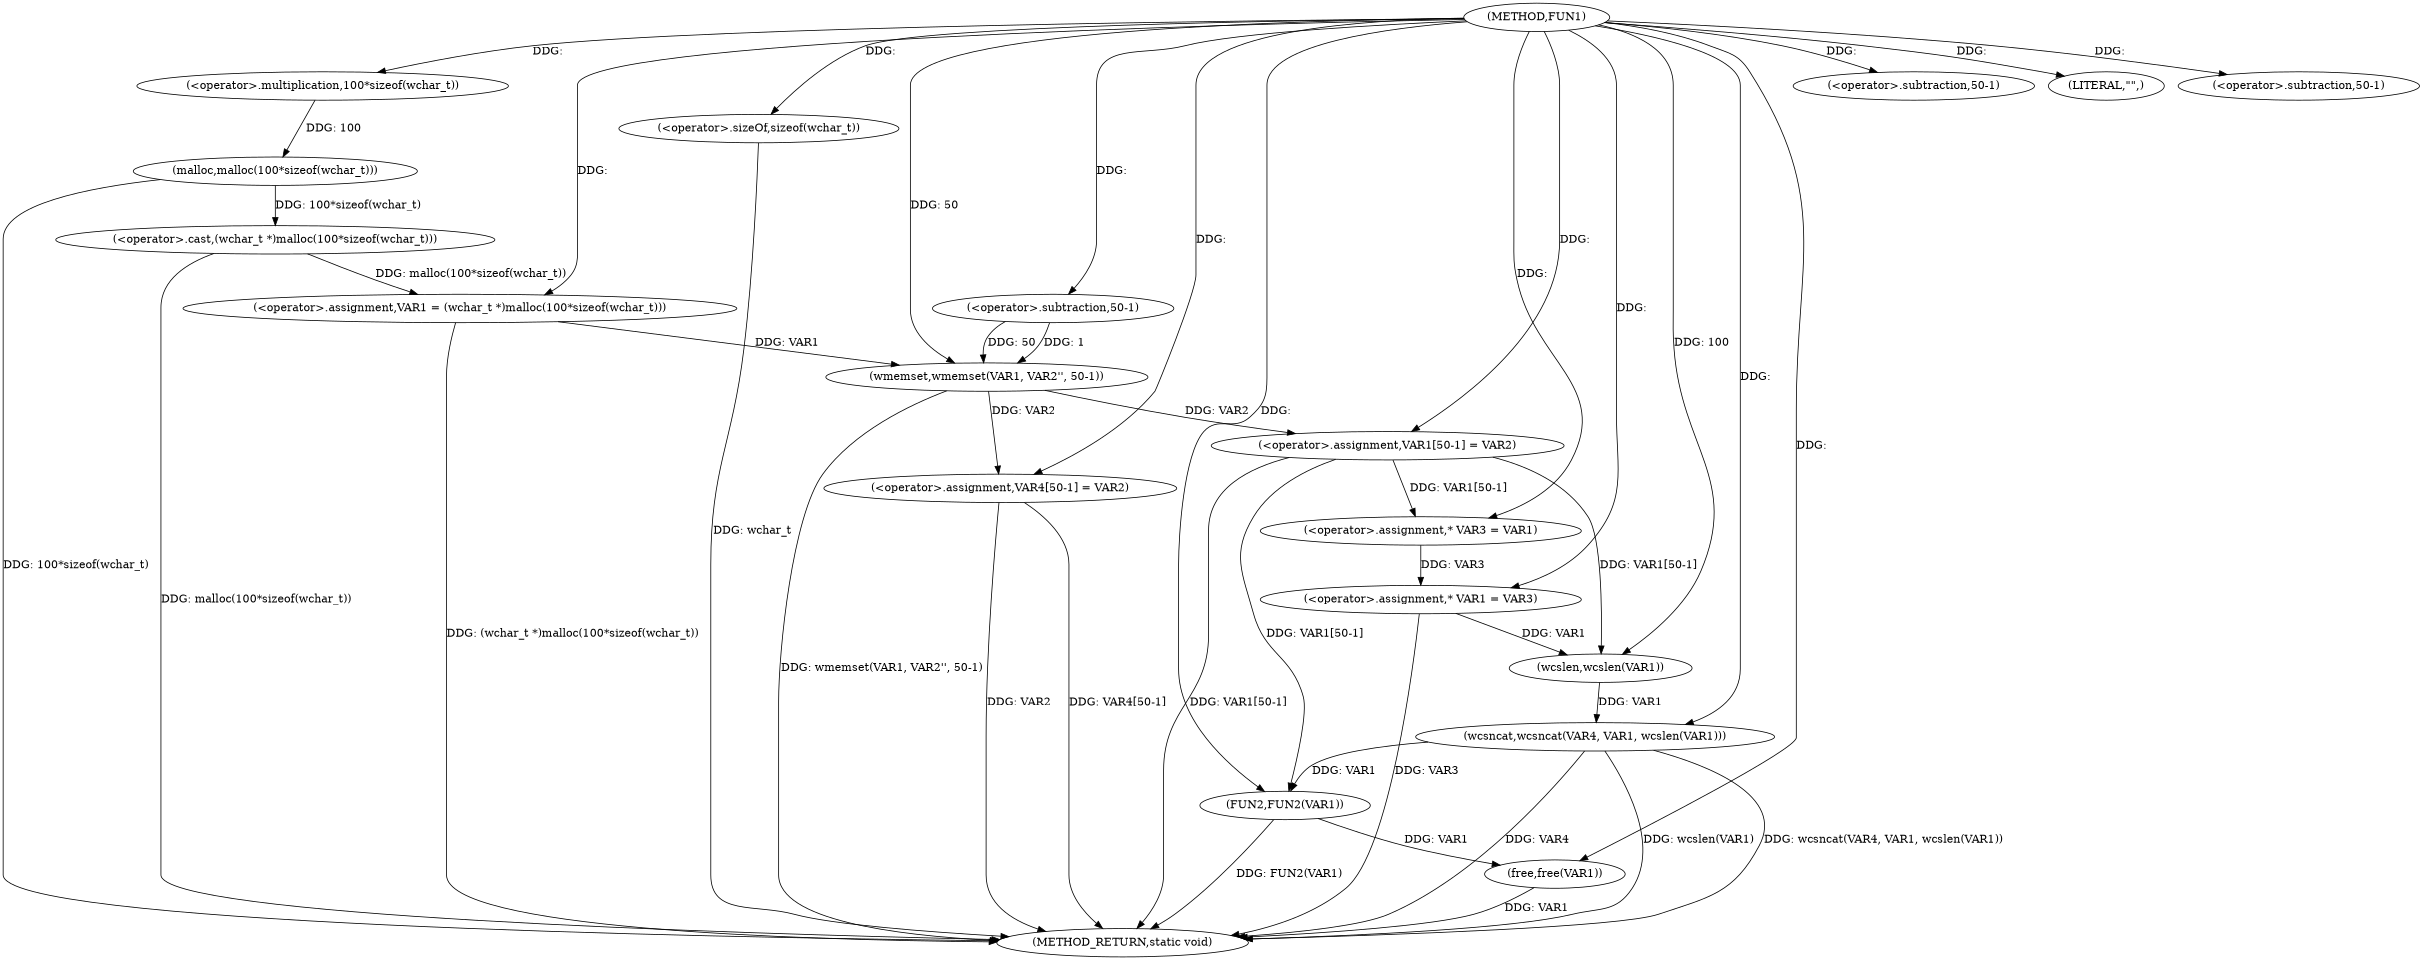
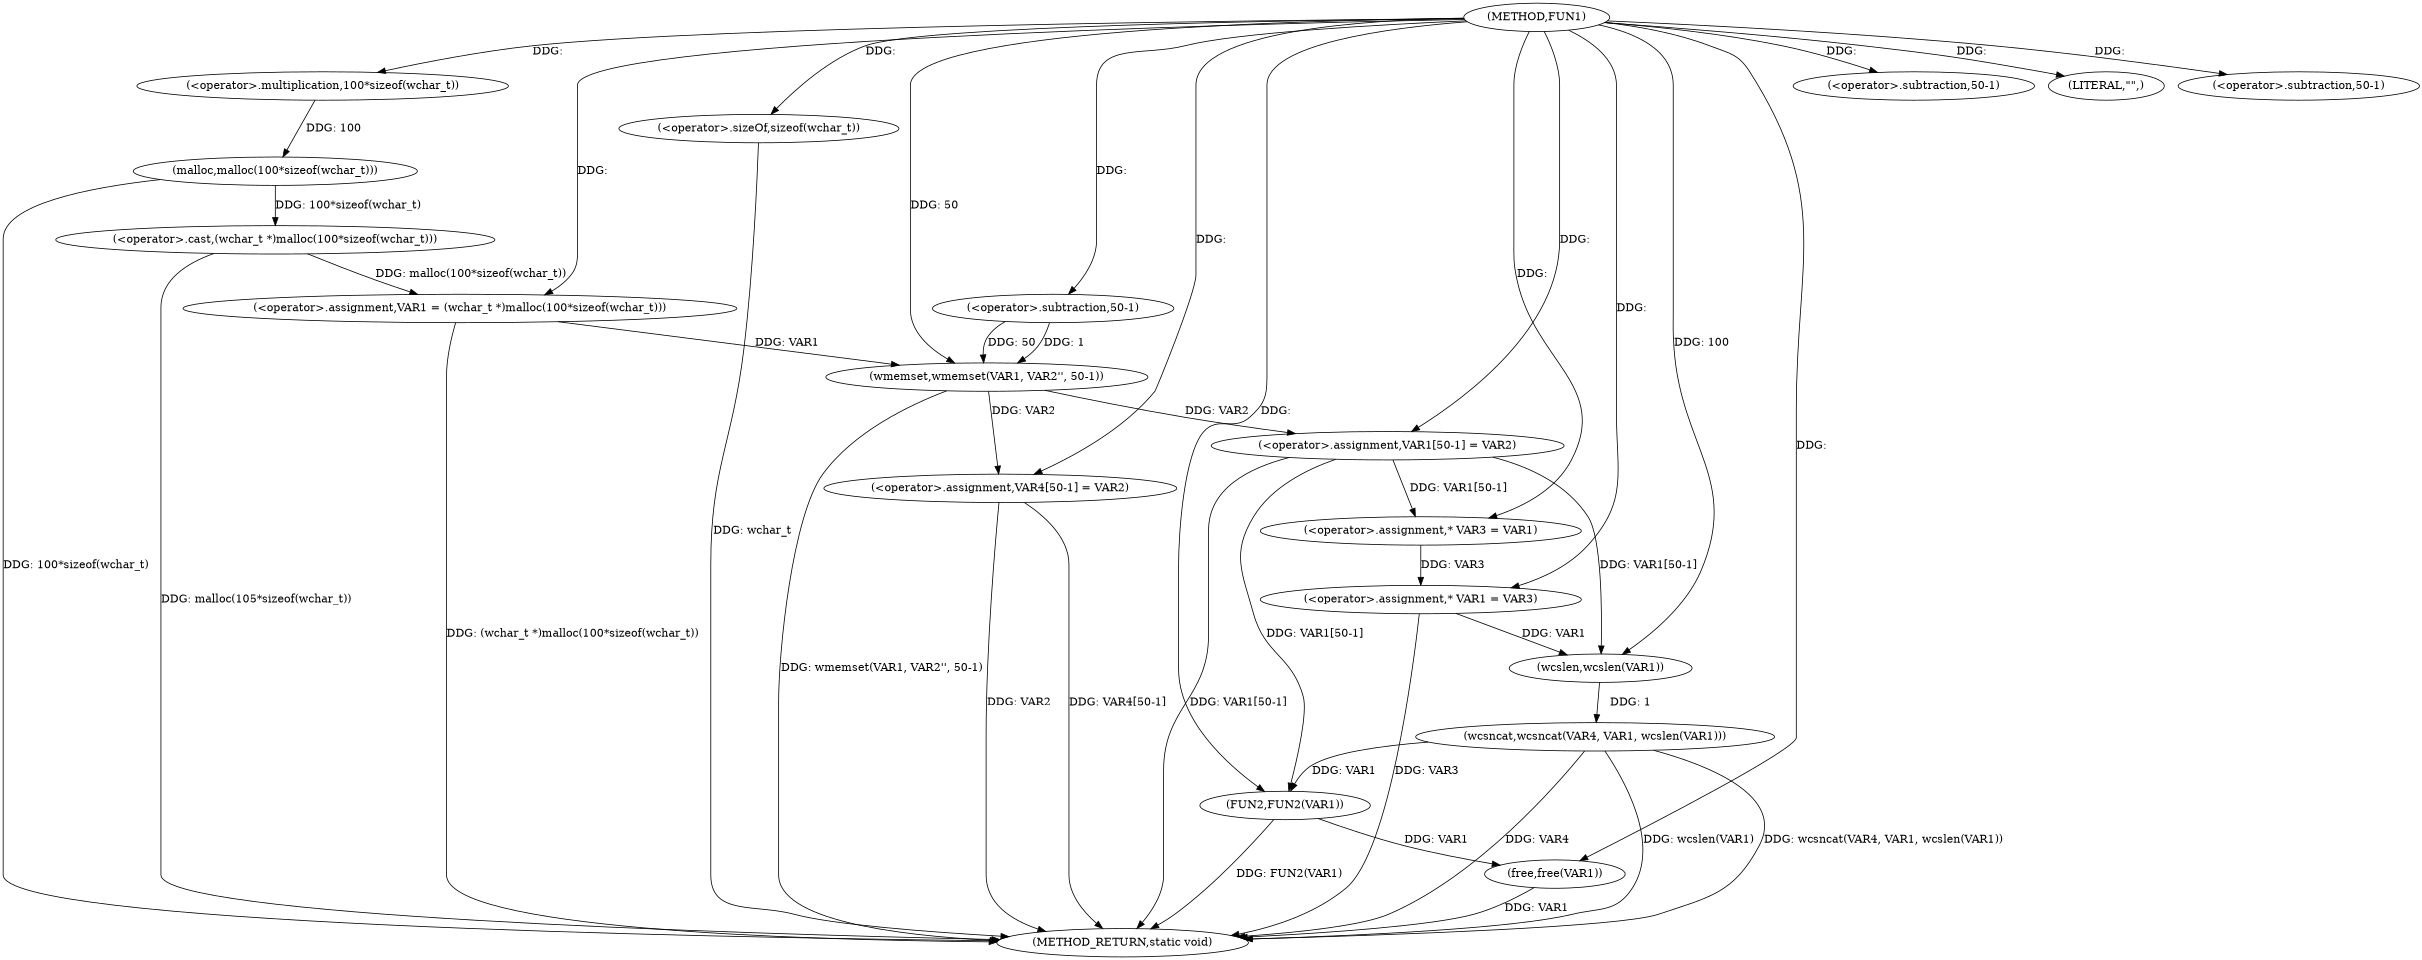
edge "(METHOD,FUN1)" -> "(wcsncat,wcsncat(VAR4, VAR1, wcslen(VAR1)))": removed, label "DDG:"
edge "(<operator>.cast,(wchar_t *)malloc(100*sizeof(wchar_t)))" -> "(METHOD_RETURN,static void)": label "DDG: malloc(100*sizeof(wchar_t))" -> "DDG: malloc(105*sizeof(wchar_t))"
edge "(wcslen,wcslen(VAR1))" -> "(wcsncat,wcsncat(VAR4, VAR1, wcslen(VAR1)))": label "DDG: VAR1" -> "DDG: 1"
